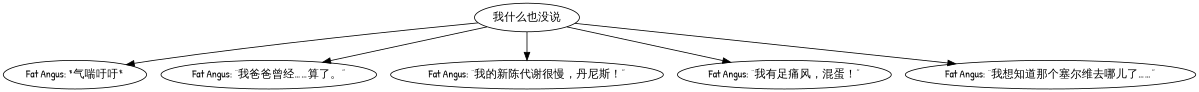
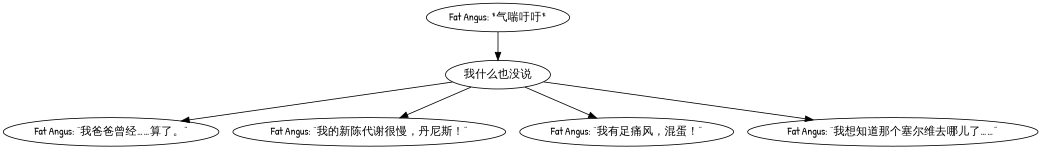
edge "我什么也没说" -> "Fat Angus: *气喘吁吁*": reversed
